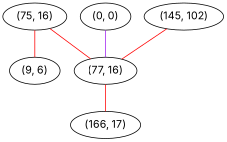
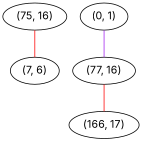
node "(0, 0)": label "(0, 0)" -> "(0, 1)"
node "(145, 102)": removed
edge "(75, 16)" -- "(77, 16)": removed
node "(9, 6)": label "(9, 6)" -> "(7, 6)"
